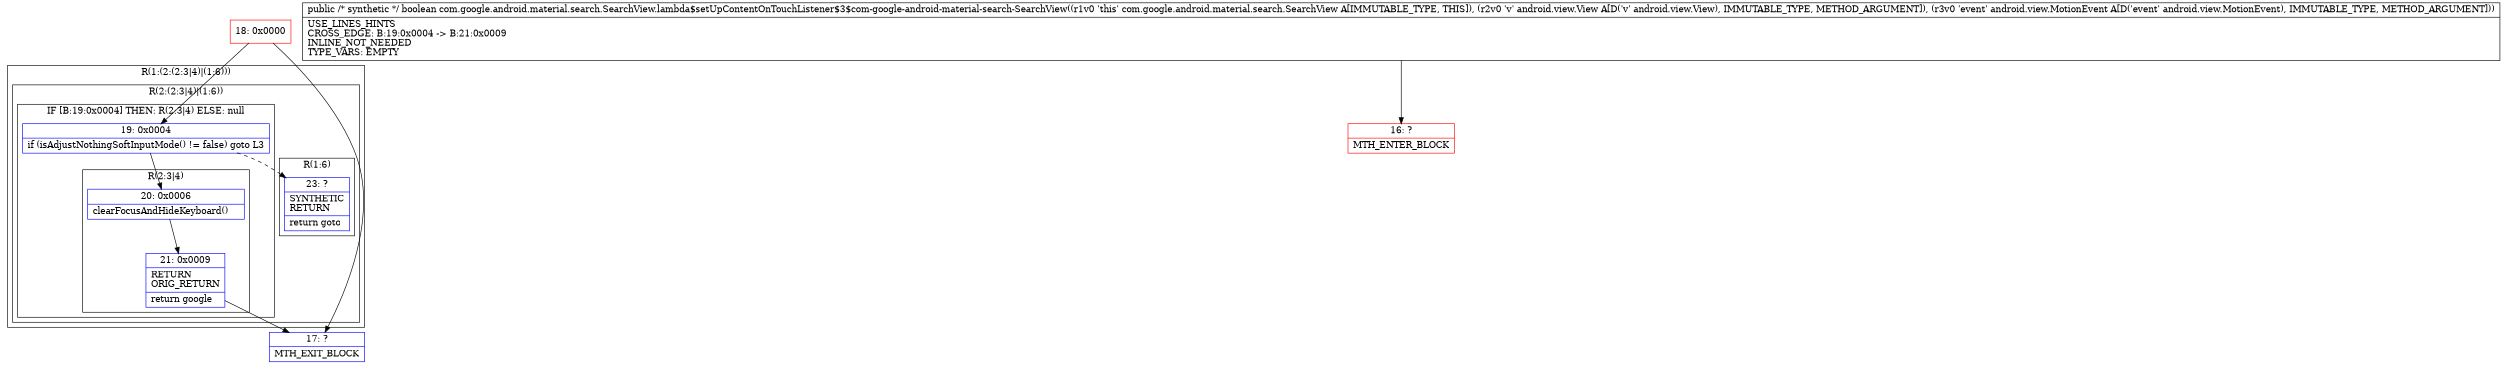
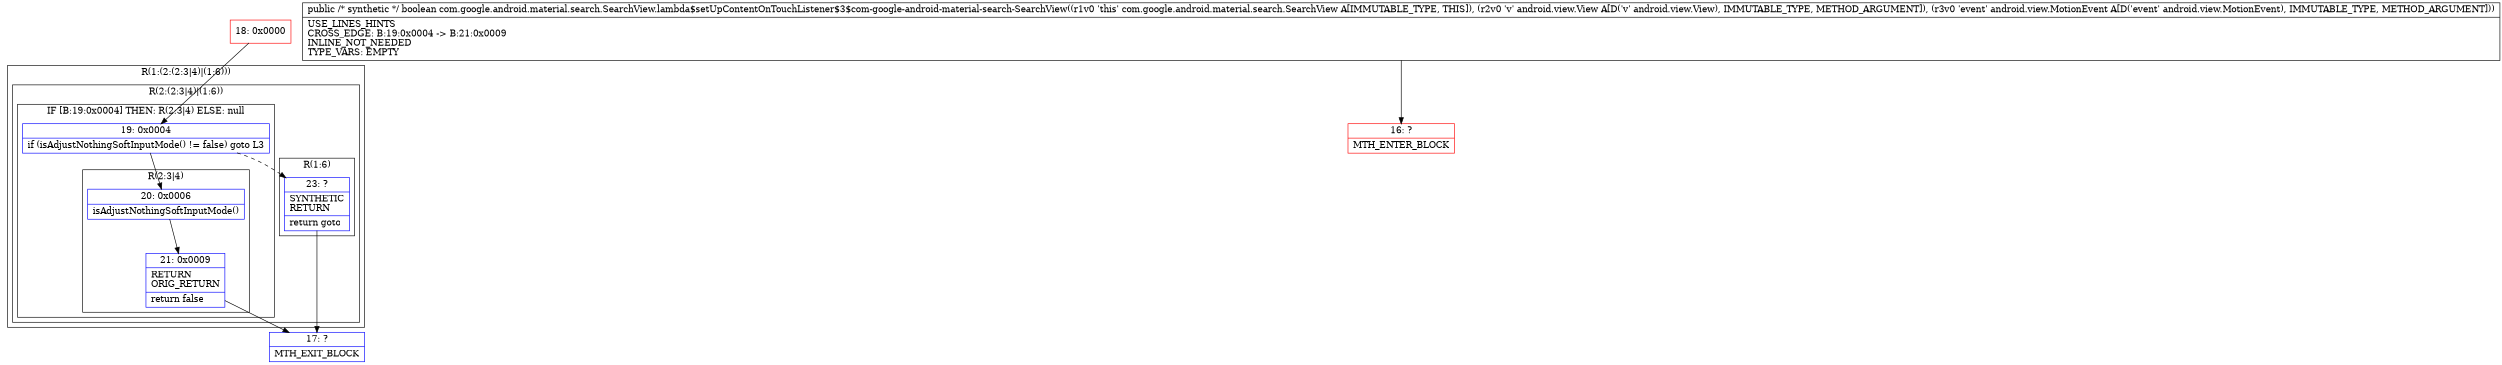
edge "18: 0x0000" -> "17: ?": now "23: ?" -> "17: ?"
node "20: 0x0006": text "clearFocusAndHideKeyboard()" -> "isAdjustNothingSoftInputMode()"
node "21: 0x0009": text "return google" -> "return false"
